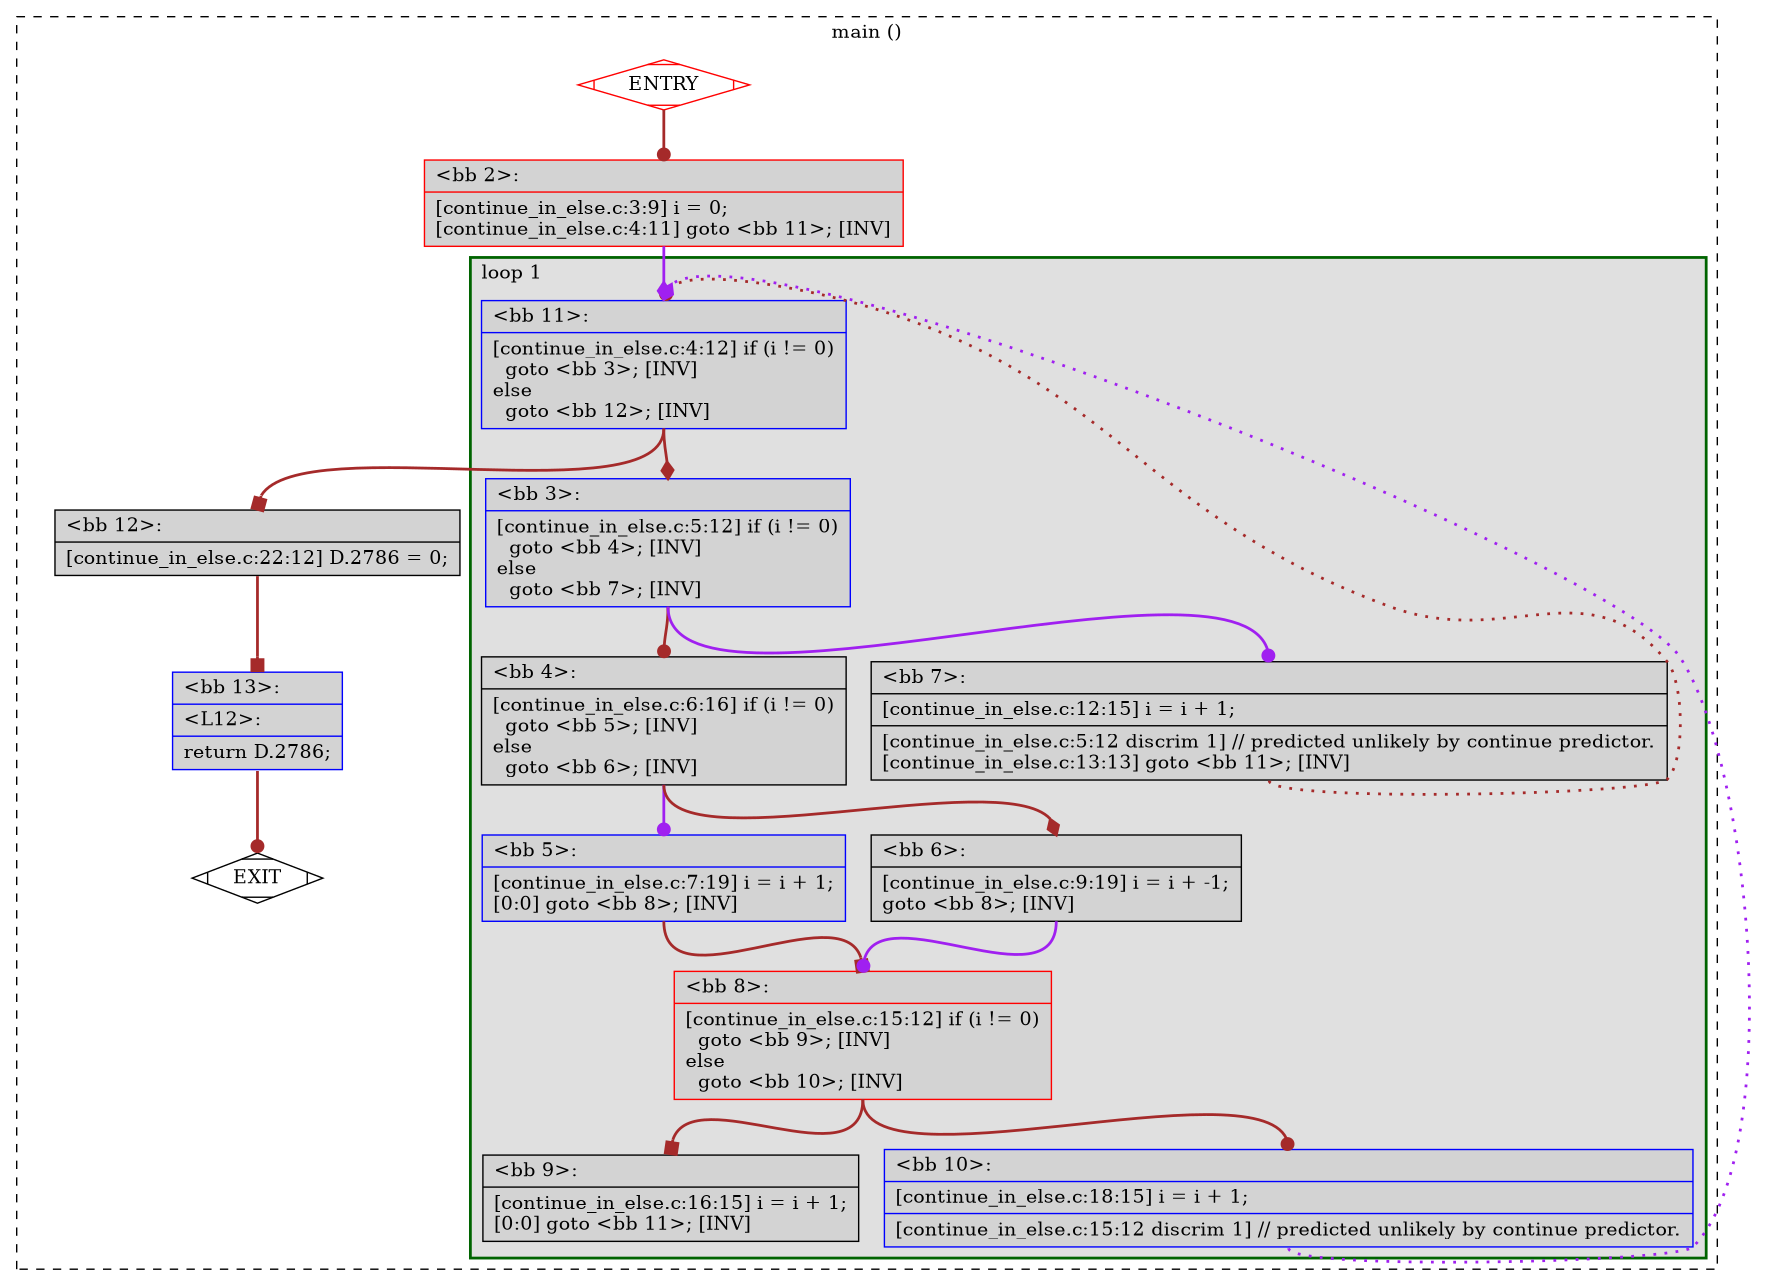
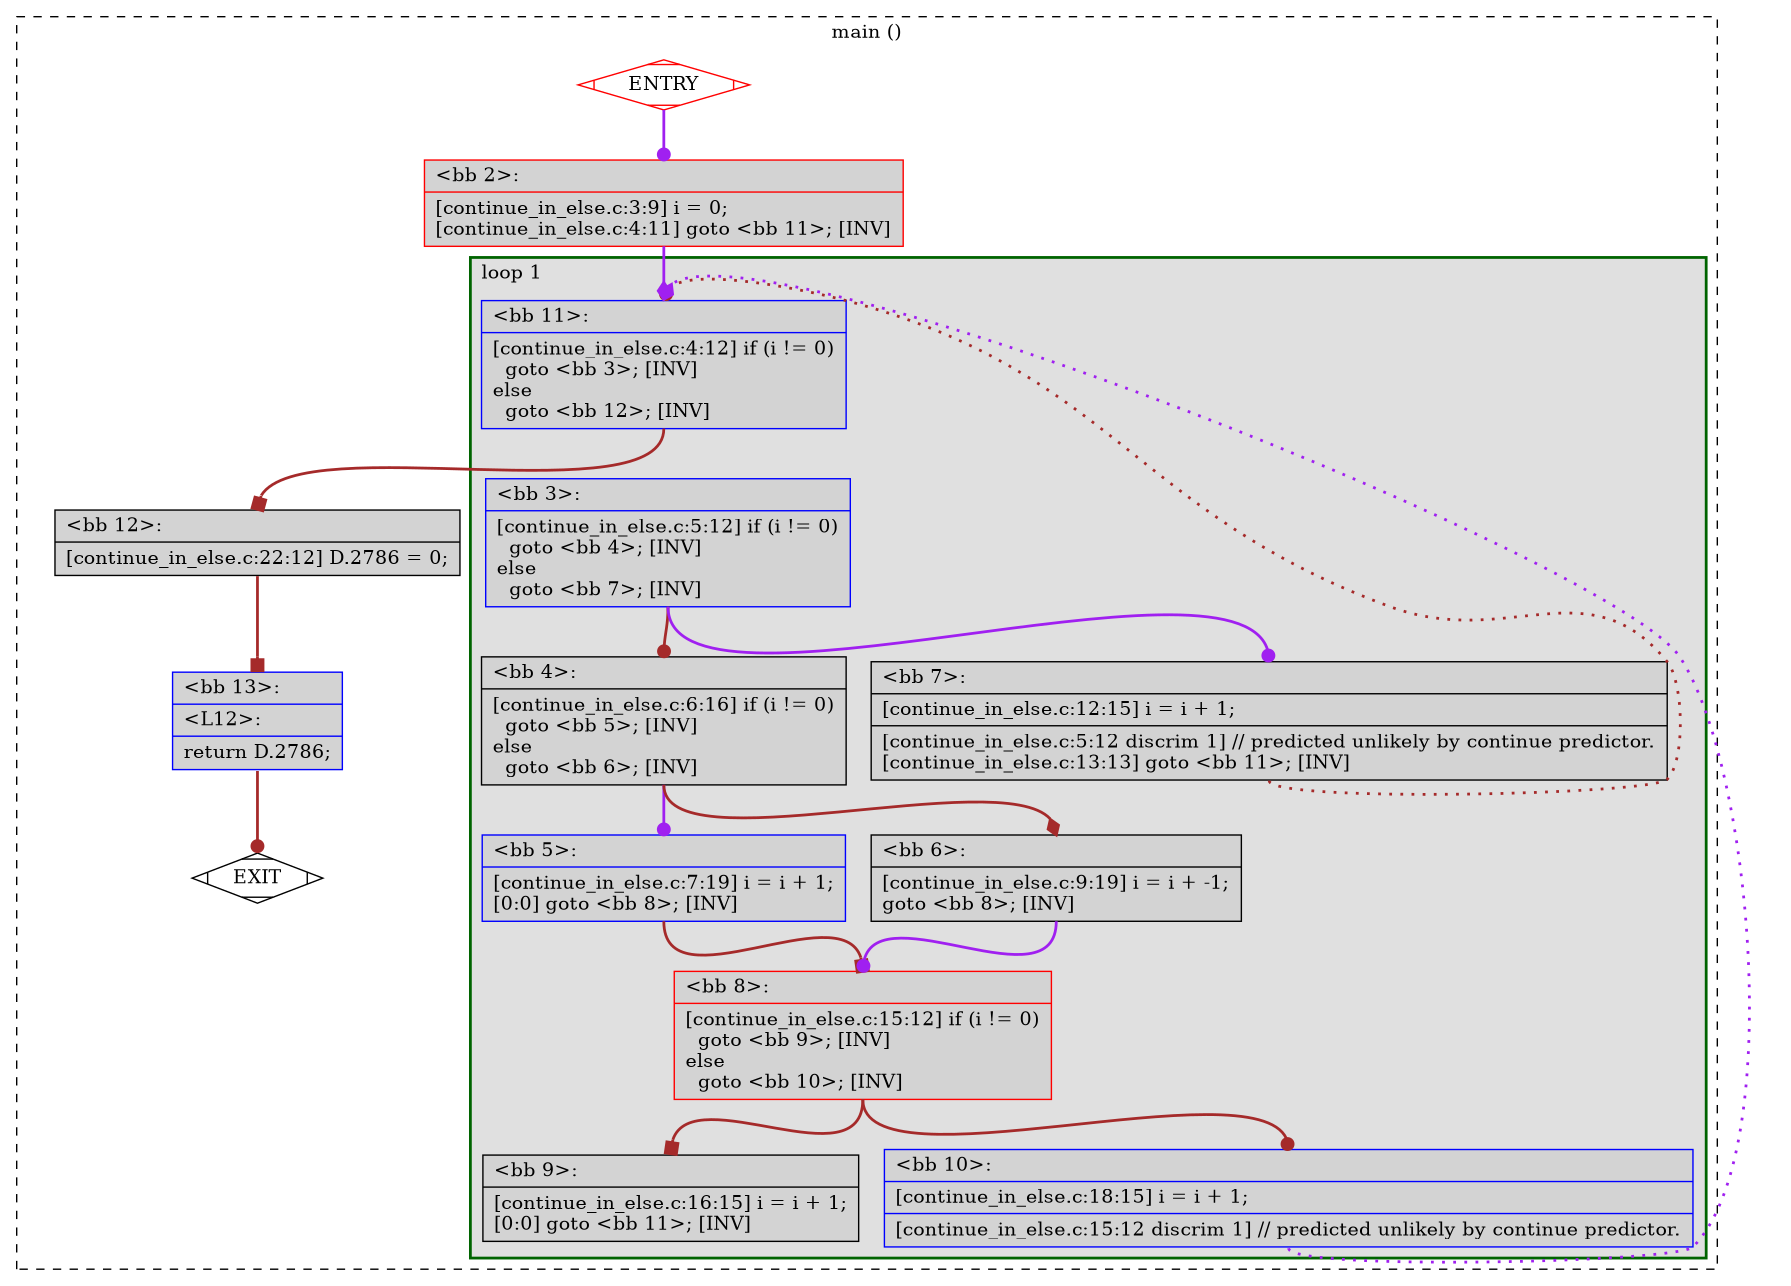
edge "ENTRY" -> "<bb 2>:": color brown -> purple
edge "<bb 11>:" -> "<bb 3>:": removed
